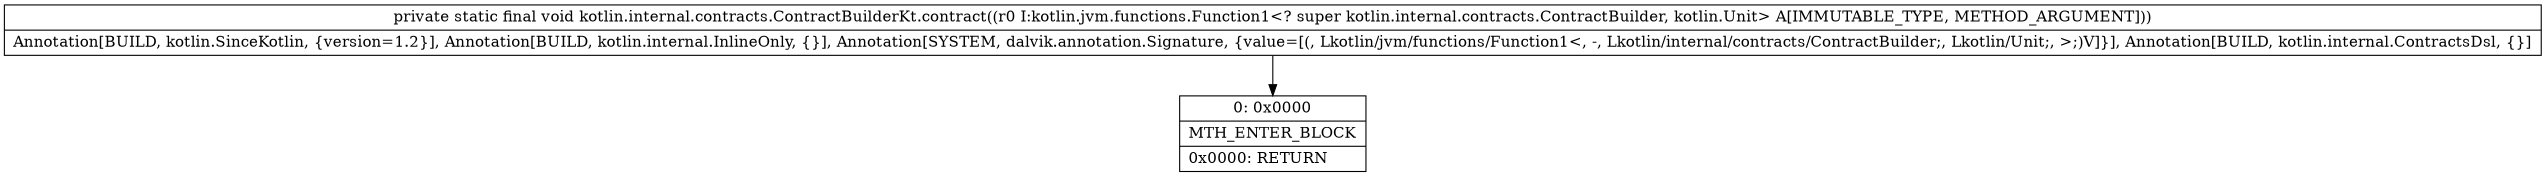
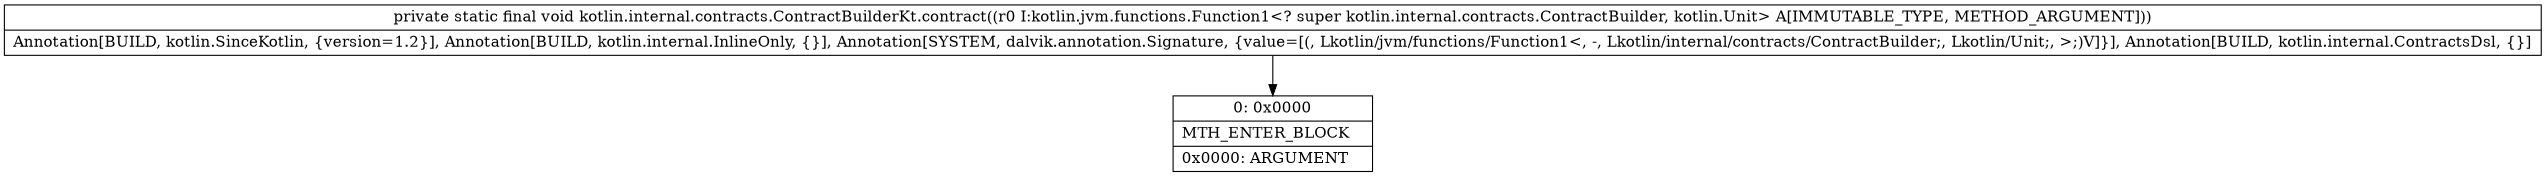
node "0: 0x0000": text "0x0000: RETURN" -> "0x0000: ARGUMENT"
